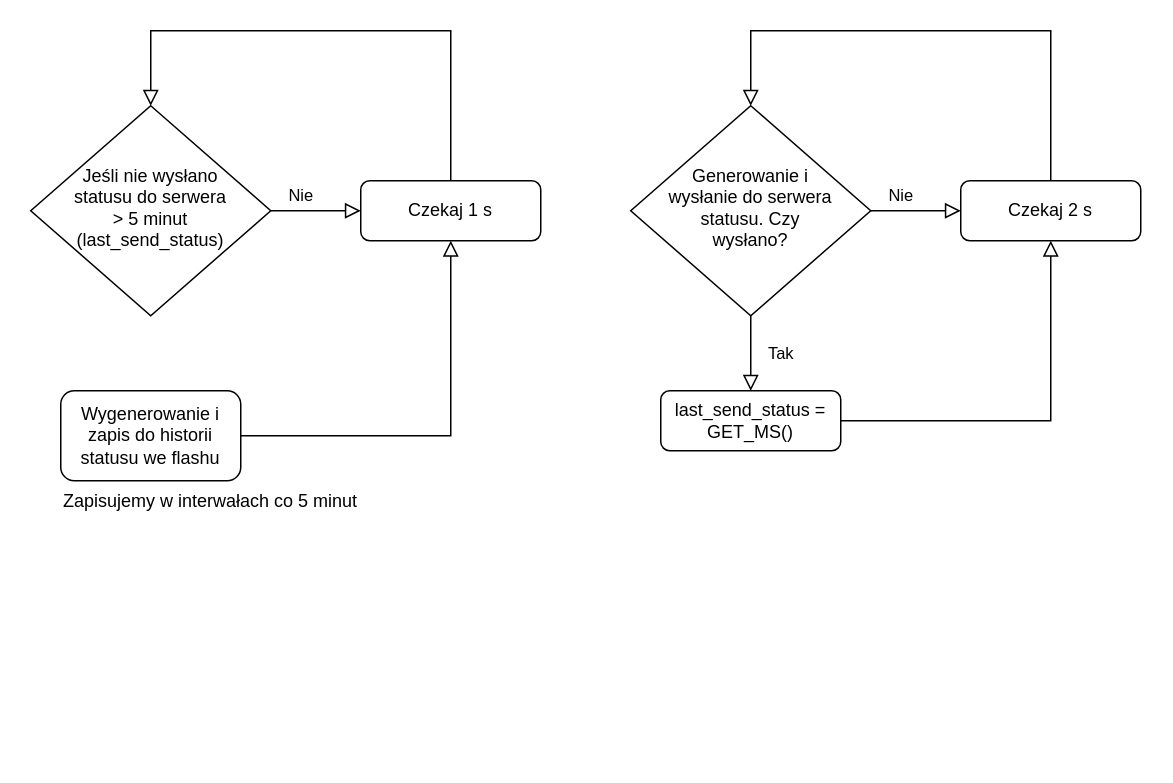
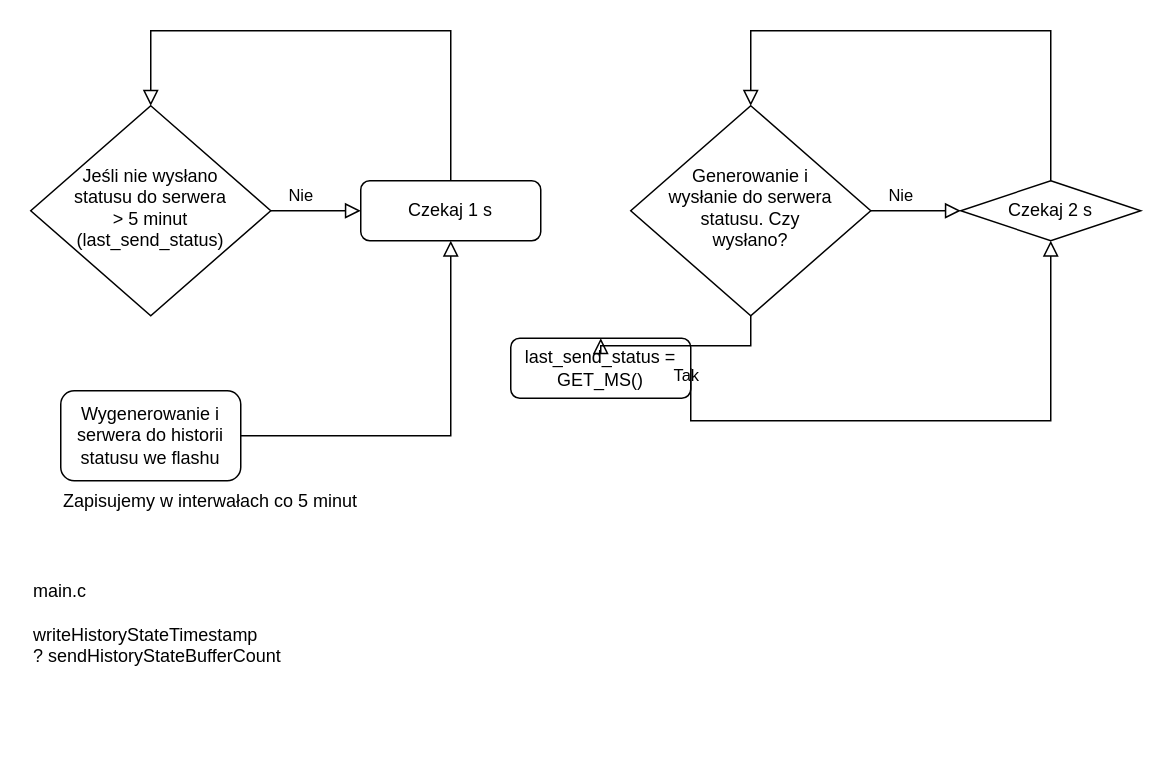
node "Czekaj 2 s": shape rounded rectangle -> diamond
node "last_send_status = GET_MS()": moved (751, 421) -> (601, 368)
node "Wygenerowanie i zapis do historii statusu we flashu": label "Wygenerowanie i zapis do historii statusu we flashu" -> "Wygenerowanie i serwera do historii statusu we flashu"
node "main.c writeHistoryStateTimestamp ? sendHistoryStateBufferCount": added
